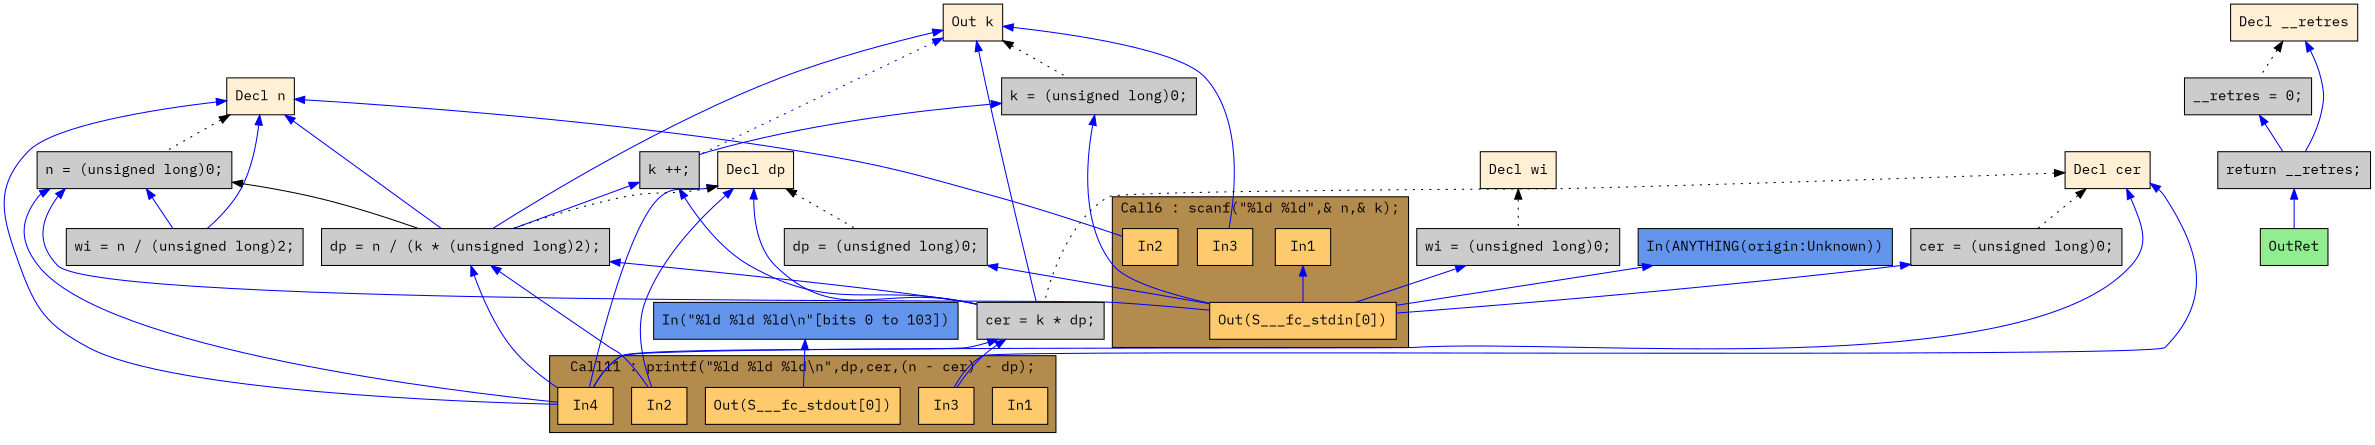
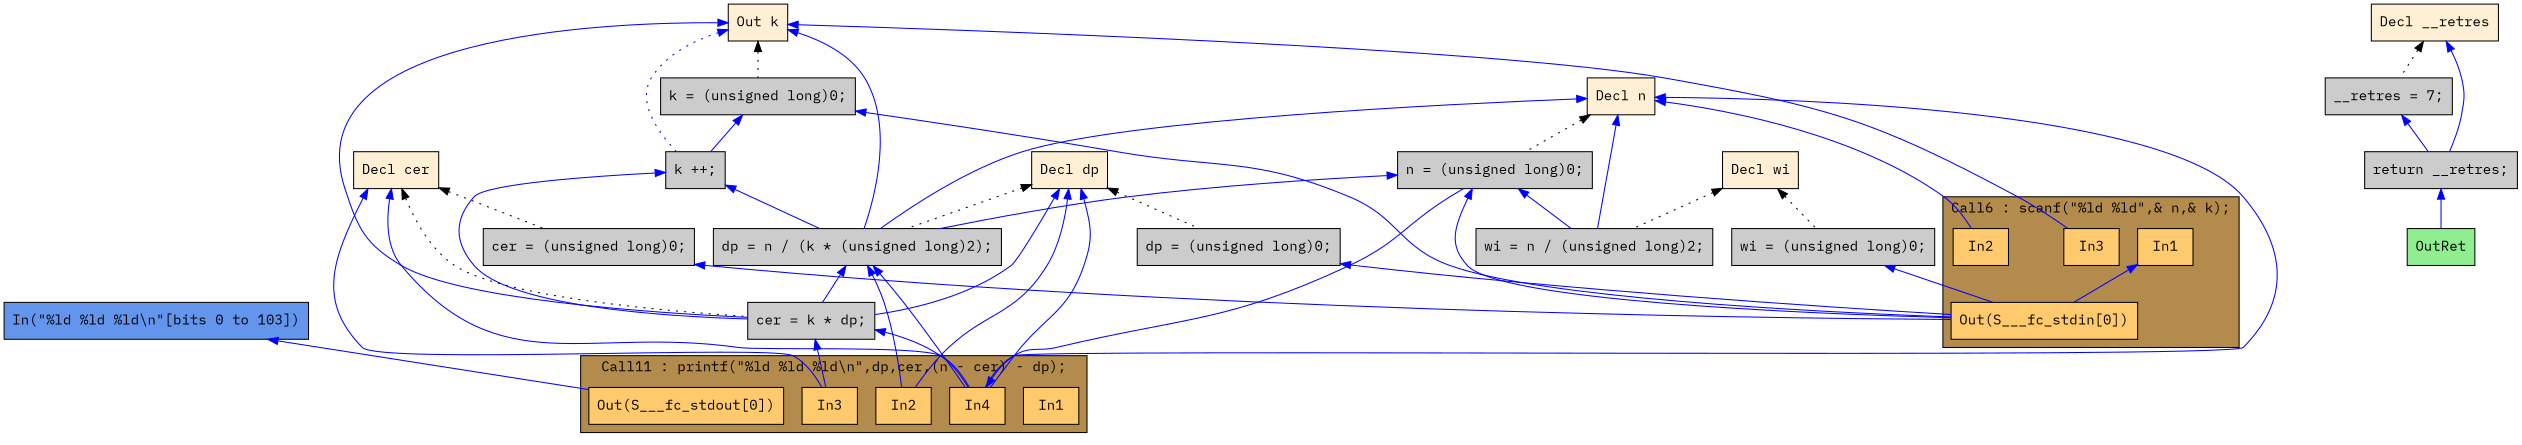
node "__retres = 0;": label "__retres = 0;" -> "__retres = 7;"
edge "dp = n / (k * (unsigned long)2);" -> "n = (unsigned long)0;": color #000000 -> #0000ff
edge "wi = n / (unsigned long)2;" -> "Decl wi": added
node "In(ANYTHING(origin:Unknown))": removed
edge "In4" -> "n = (unsigned long)0;": reversed
